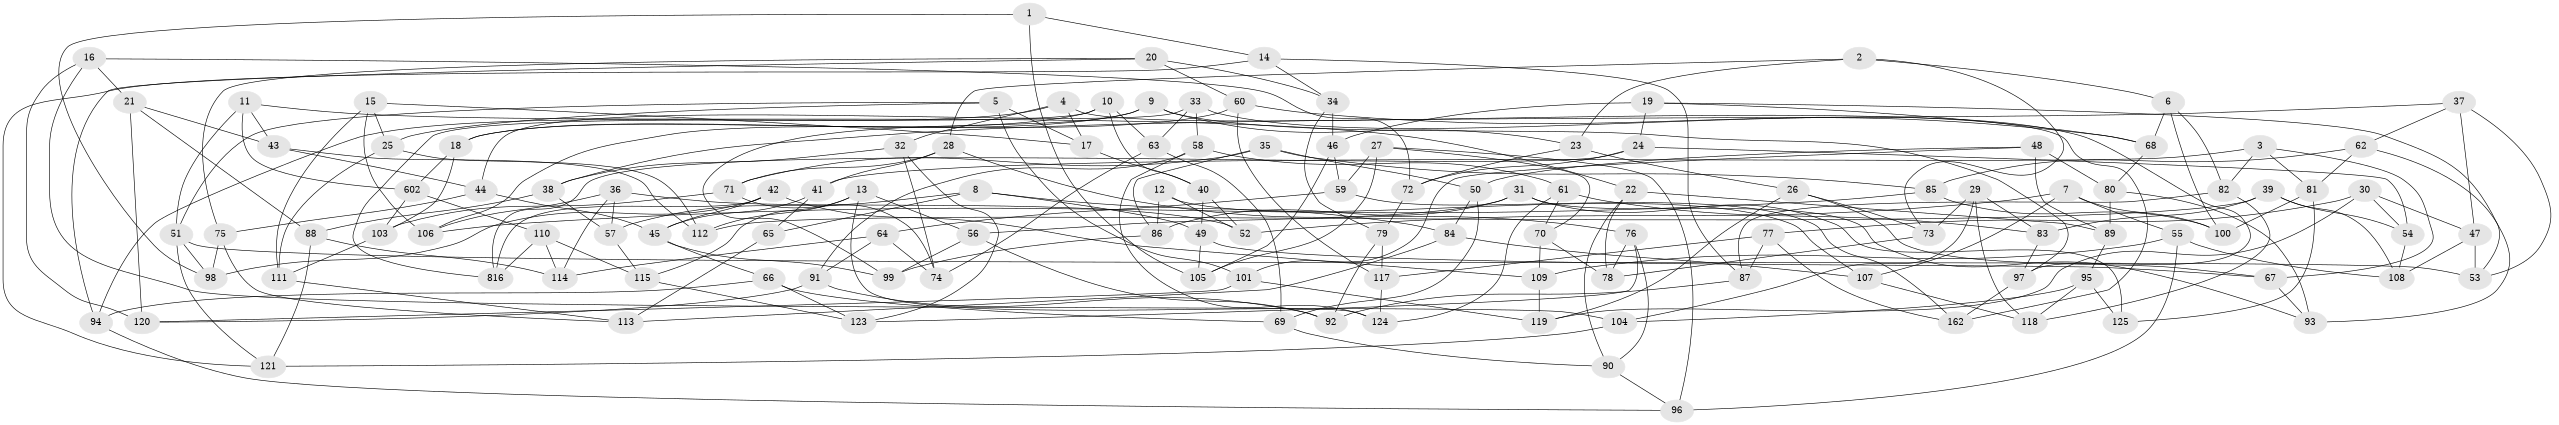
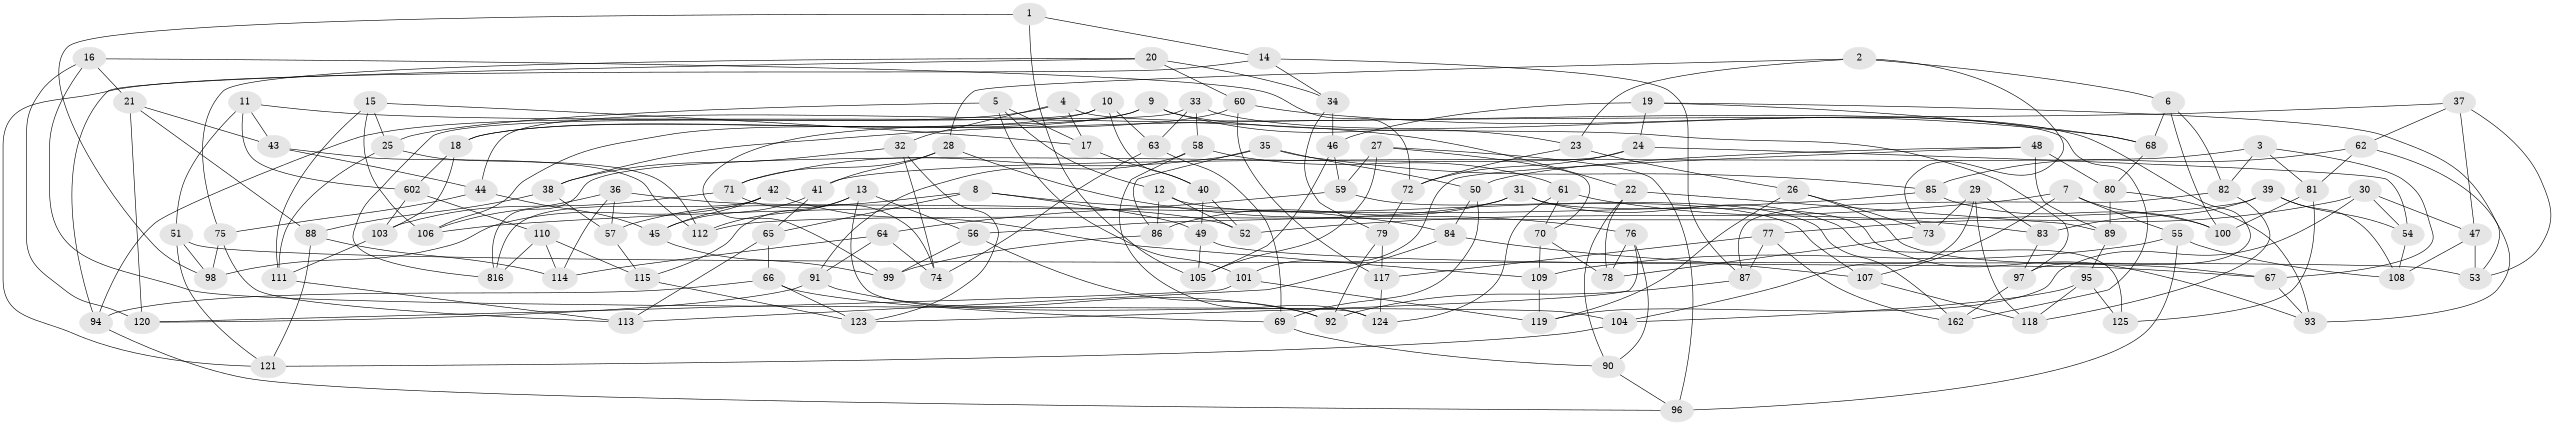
edge "5" -- "51": now "5" -- "12"
edge "45" -- "66": now "65" -- "66"
